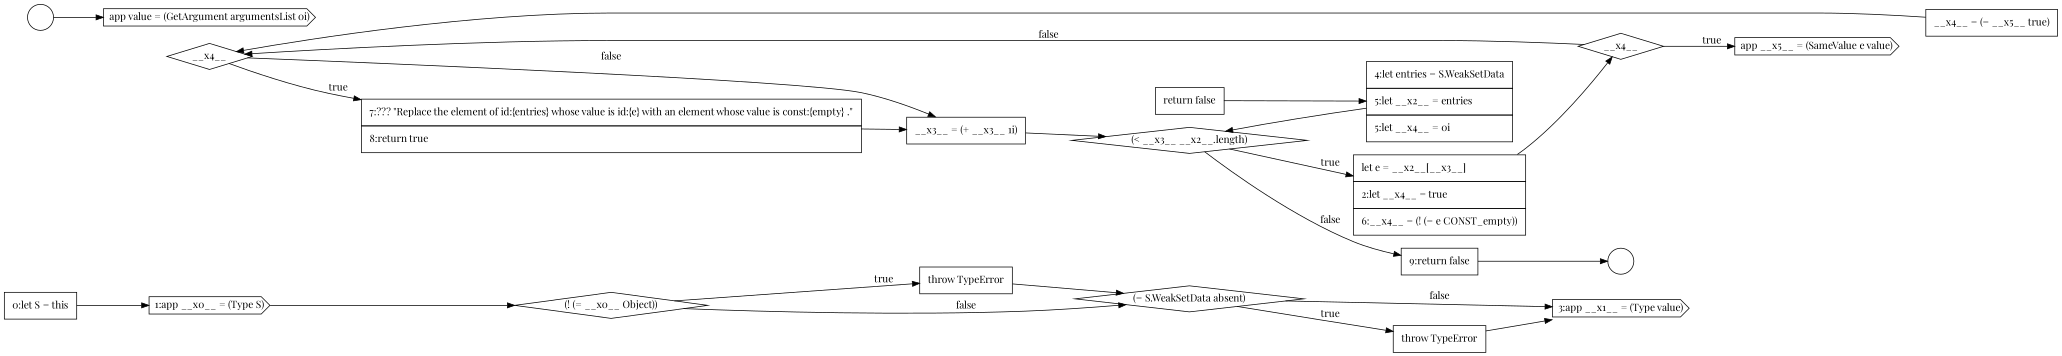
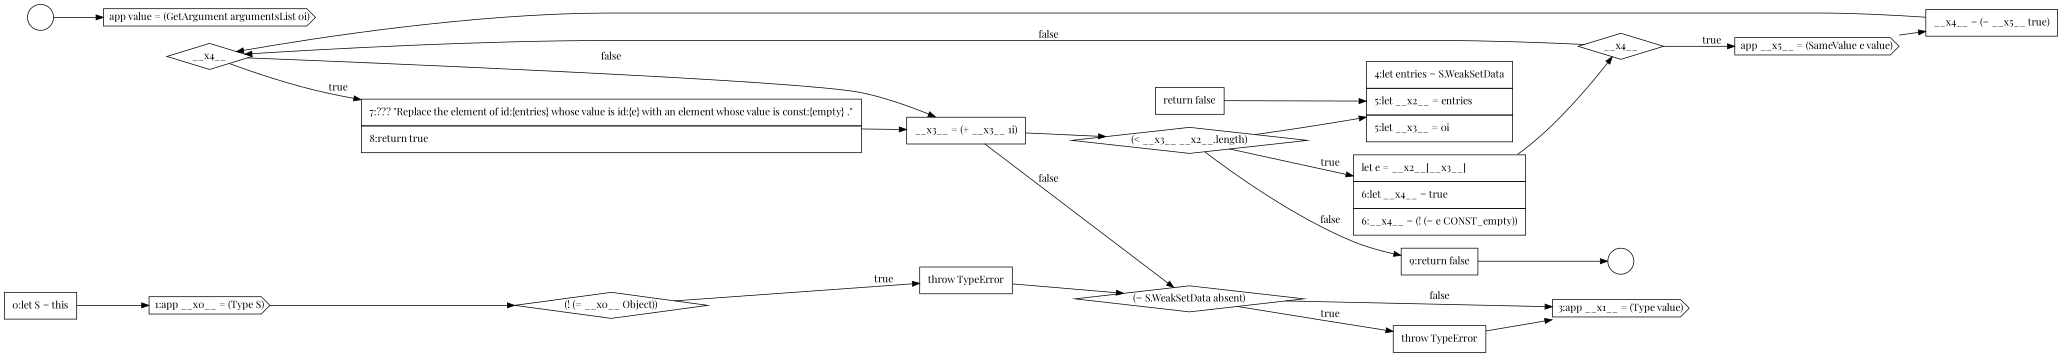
edge "app __x5__ = (SameValue e value)" -> "__x4__ = (= __x5__ true)": added
edge "4:let entries = S.WeakSetData" -> "(< __x3__ __x2__.length)": reversed
node "4:let entries = S.WeakSetData": text "5:let __x4__ = 0i" -> "5:let __x3__ = 0i"
node "let e = __x2__[__x3__]": text "2:let __x4__ = true" -> "6:let __x4__ = true"
edge "(! (= __x0__ Object))" -> "(= S.WeakSetData absent)": now "__x3__ = (+ __x3__ 1i)" -> "(= S.WeakSetData absent)"
